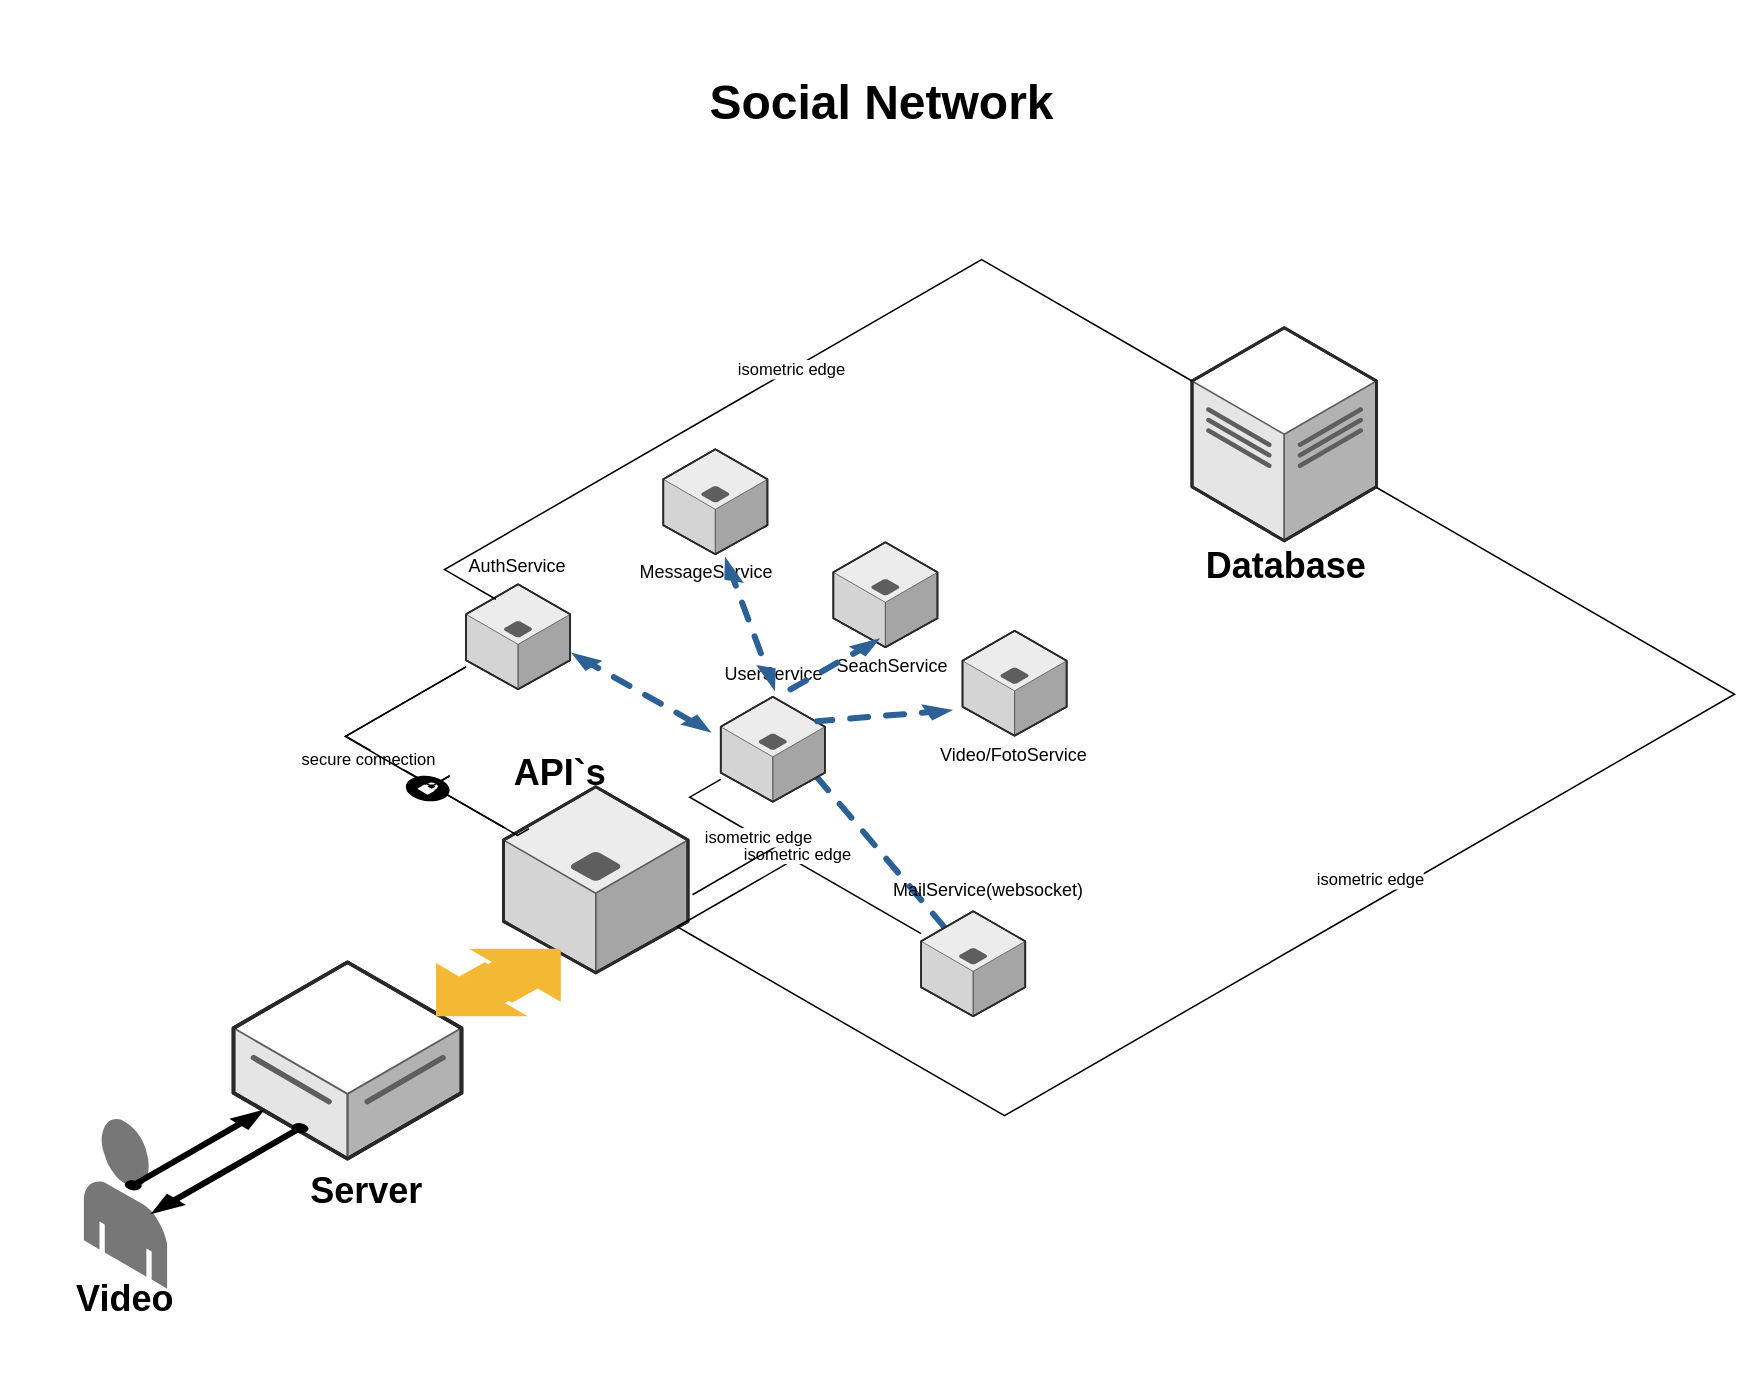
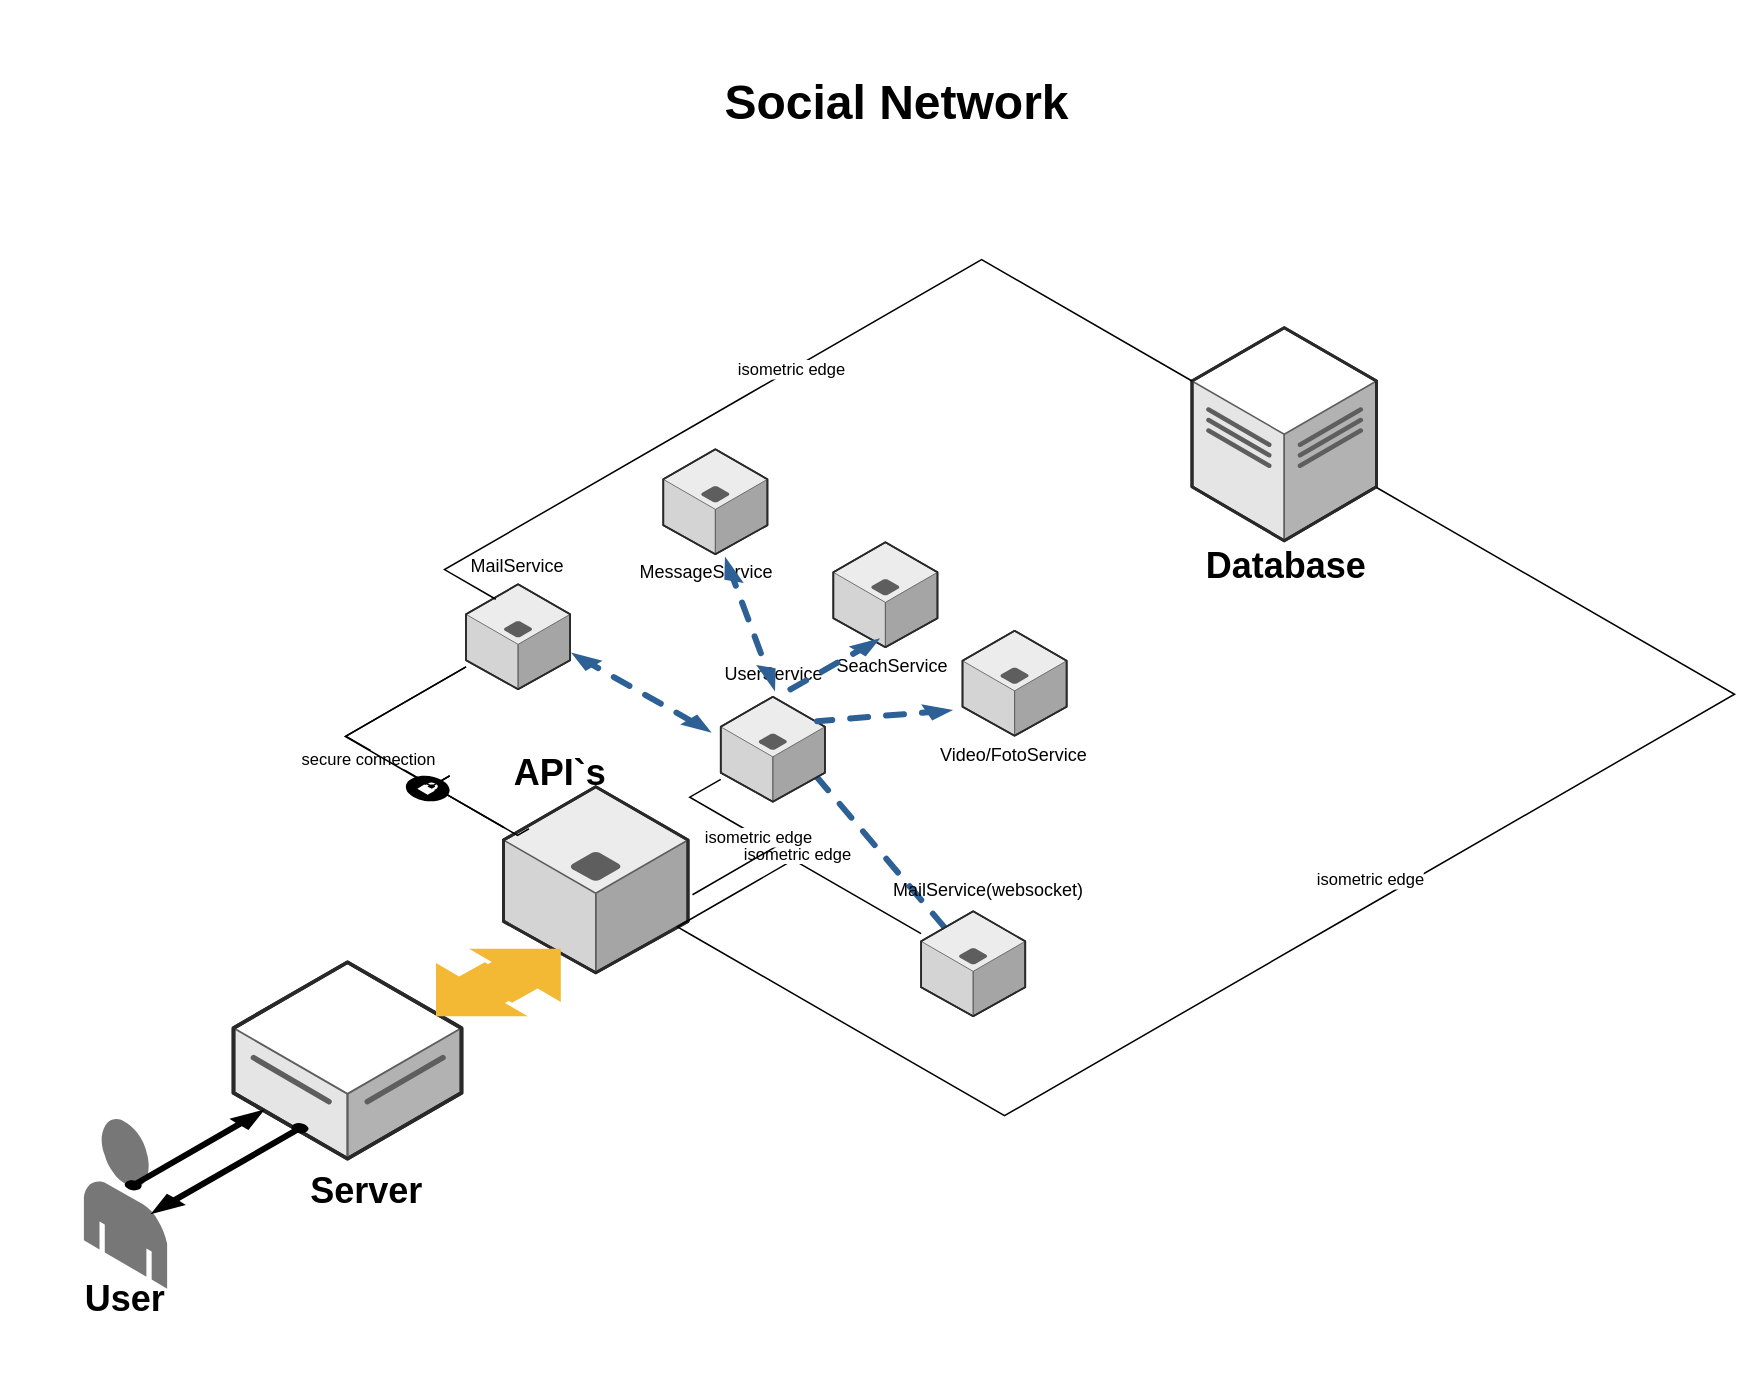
node "Social Network": moved (881, 112) -> (896, 112)
node "AuthService": label "AuthService" -> "MailService"
node "Video": label "Video" -> "User"
